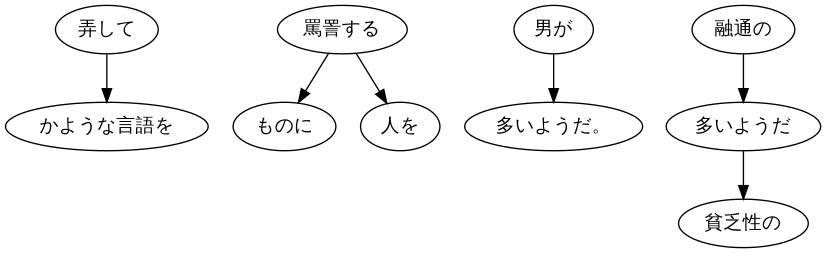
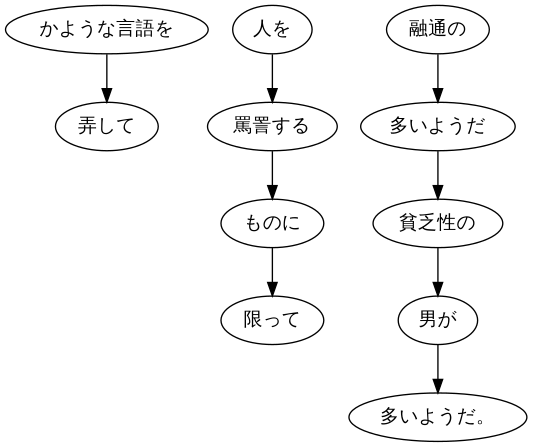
edge "弄して" -> "かような言語を": reversed
edge "罵詈する" -> "人を": reversed
edge "貧乏性の" -> "男が": added
node "限って": added
